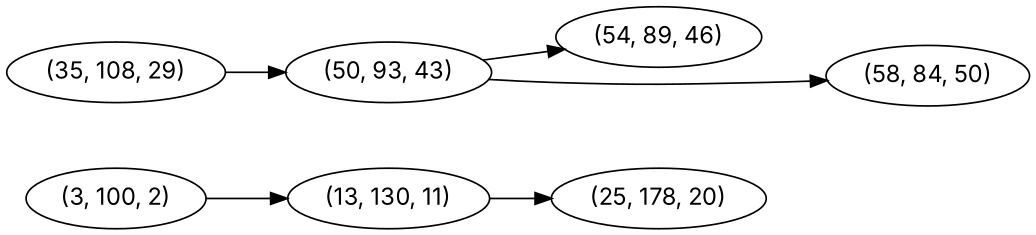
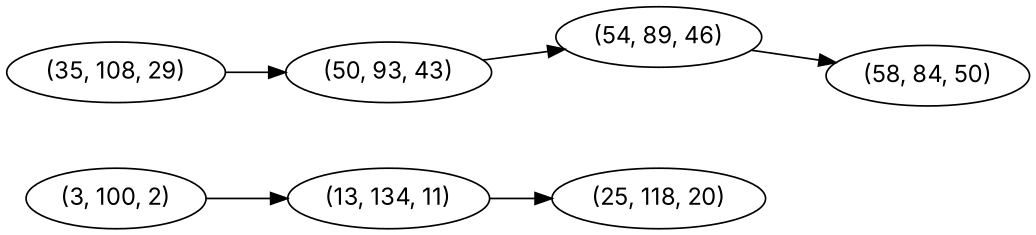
edge "(50, 93, 43)" -> "(58, 84, 50)": now "(54, 89, 46)" -> "(58, 84, 50)"
node "(13, 130, 11)": label "(13, 130, 11)" -> "(13, 134, 11)"
node "(25, 178, 20)": label "(25, 178, 20)" -> "(25, 118, 20)"
